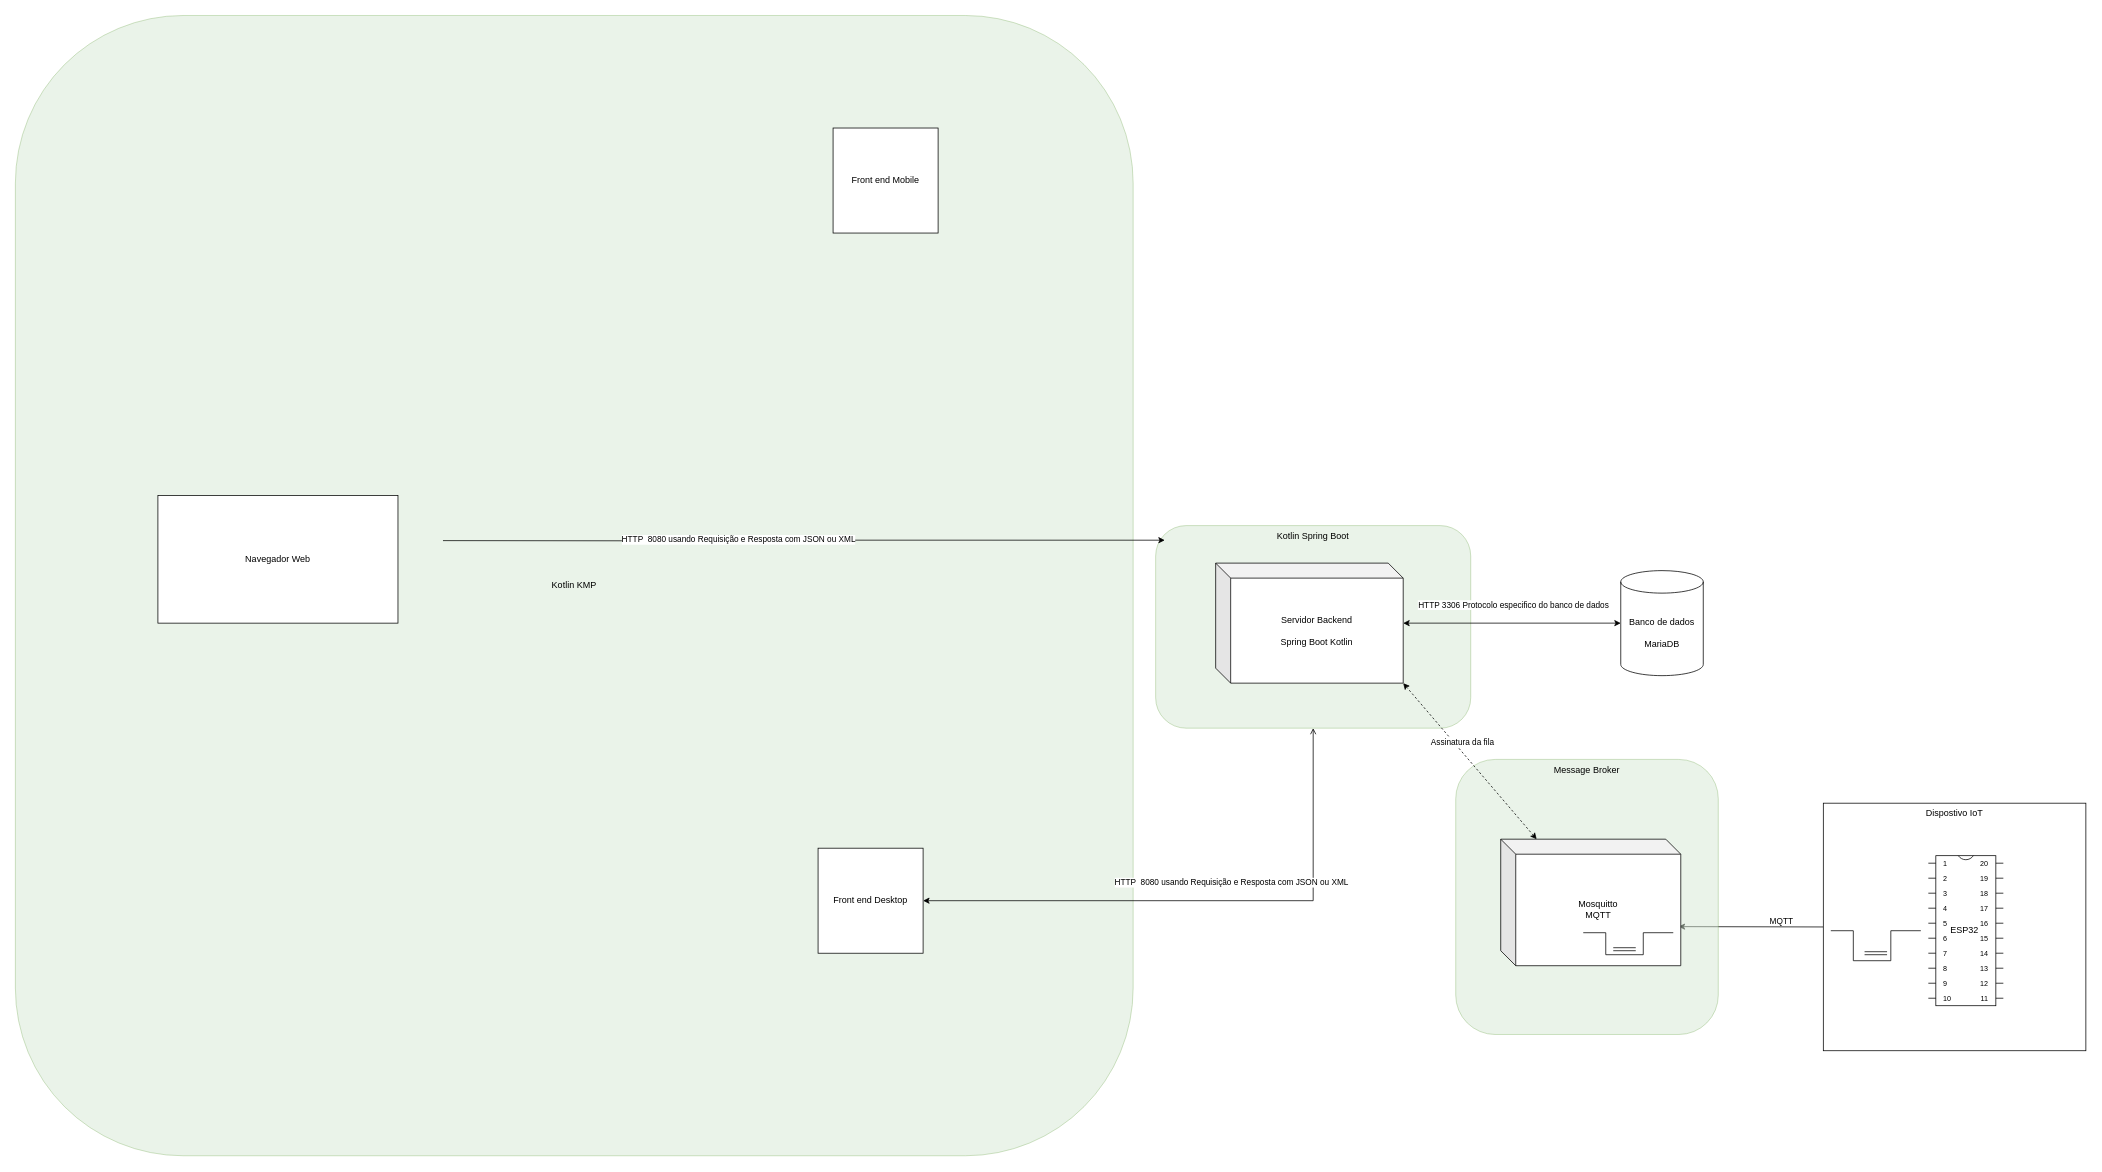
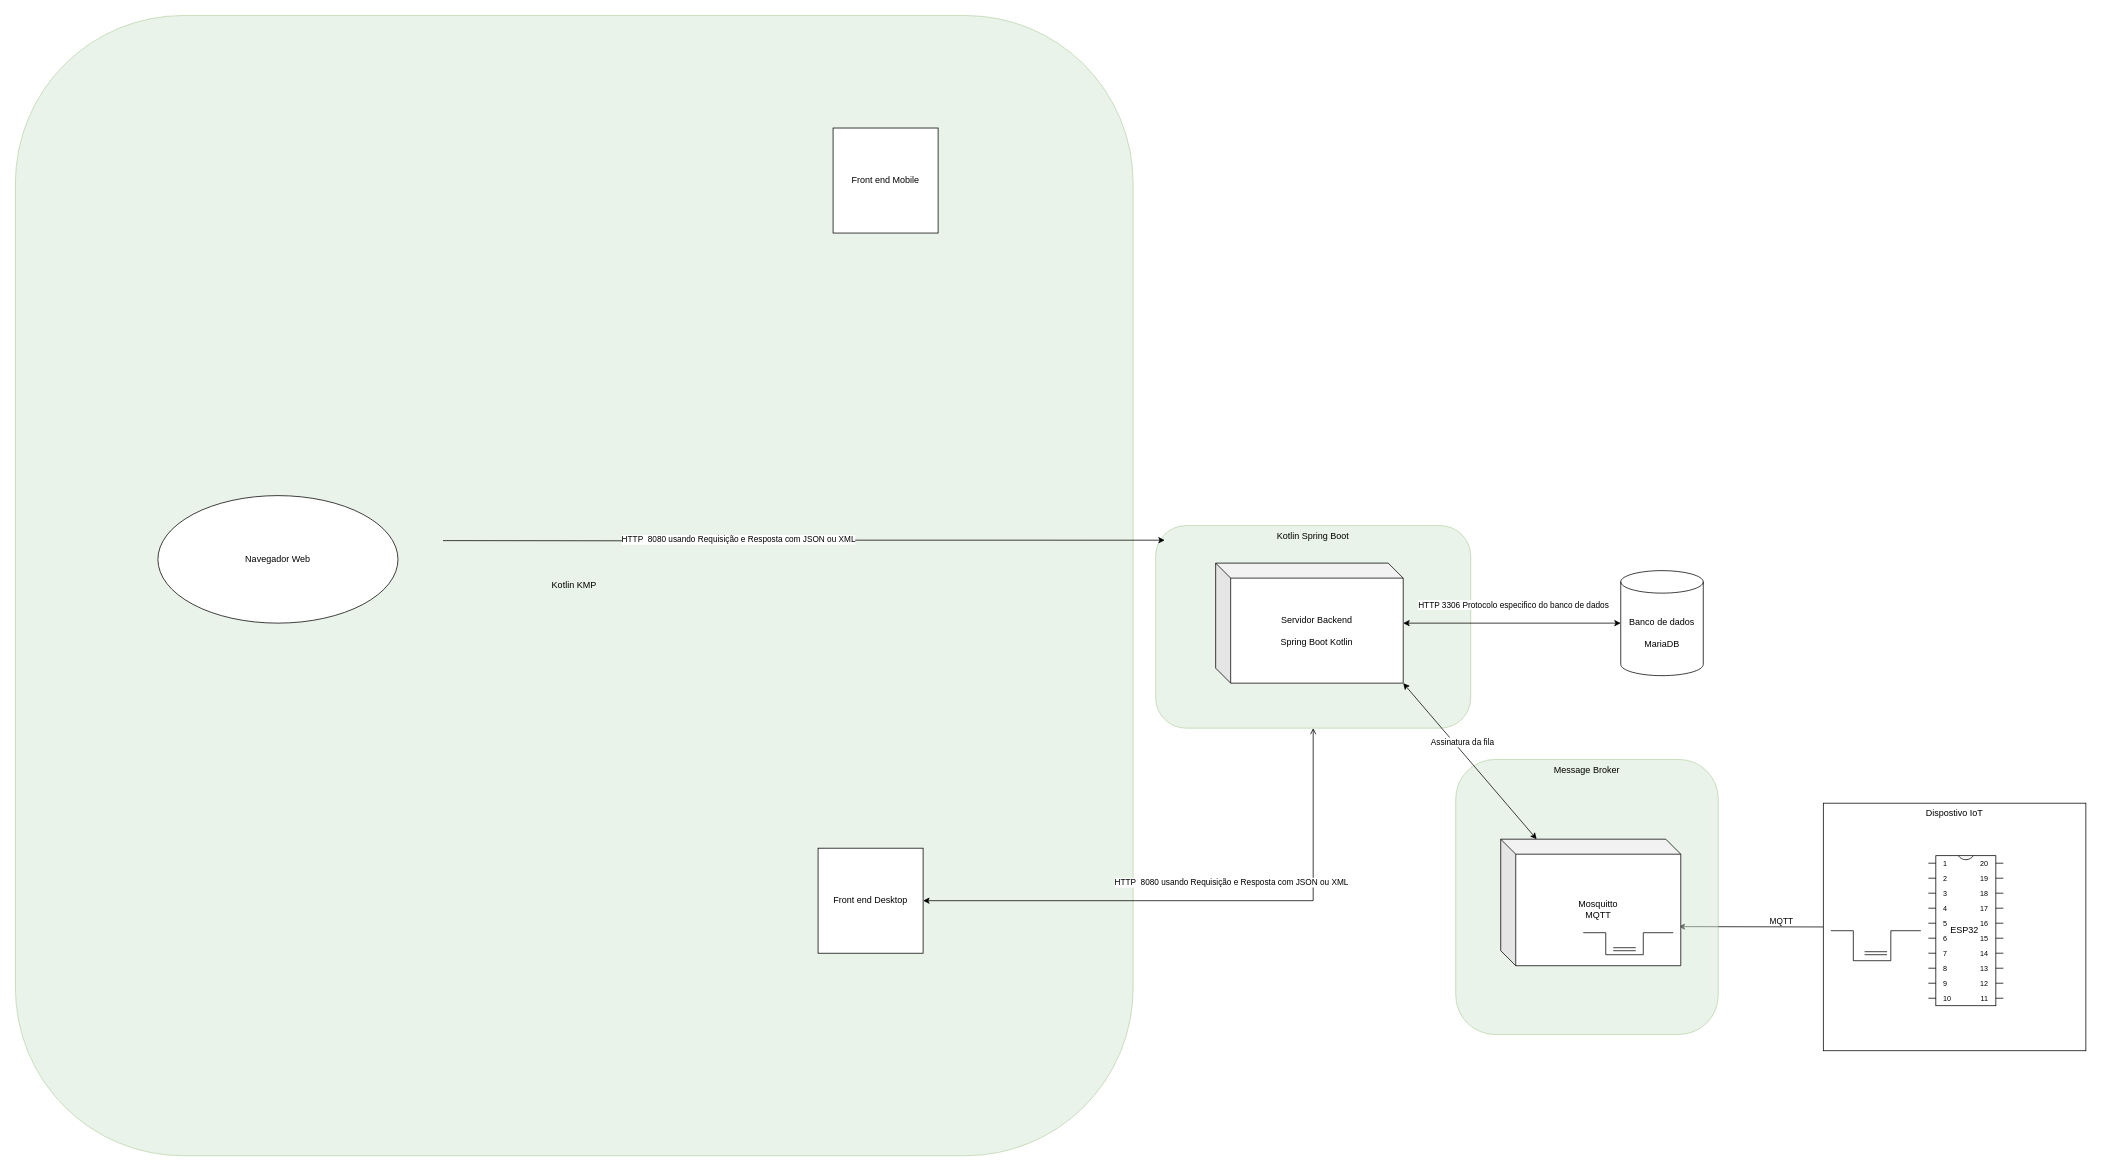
node "Navegador Web": shape rectangle -> ellipse
edge "Servidor Backend Spring Boot Kotlin" -- "Mosquitto MQTT": style dashed -> solid
